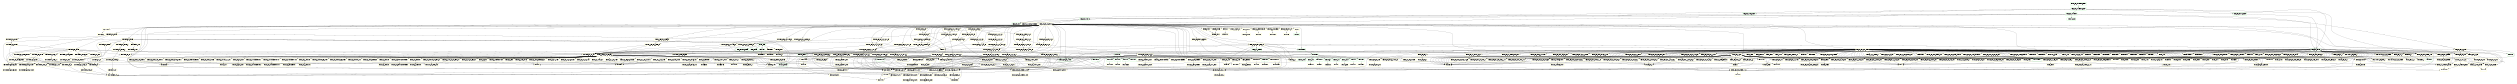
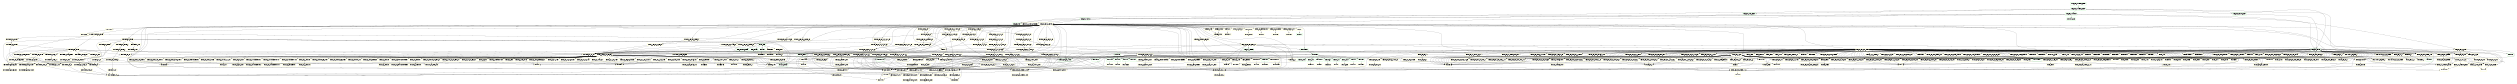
node "INTF-/BOBF/IF_TRA_CHANGE": label "INTF-/BOBF/IF_TRA_CHANGE" -> "MANDATORY-/BOBF/IF_TRA_CHANGE"
